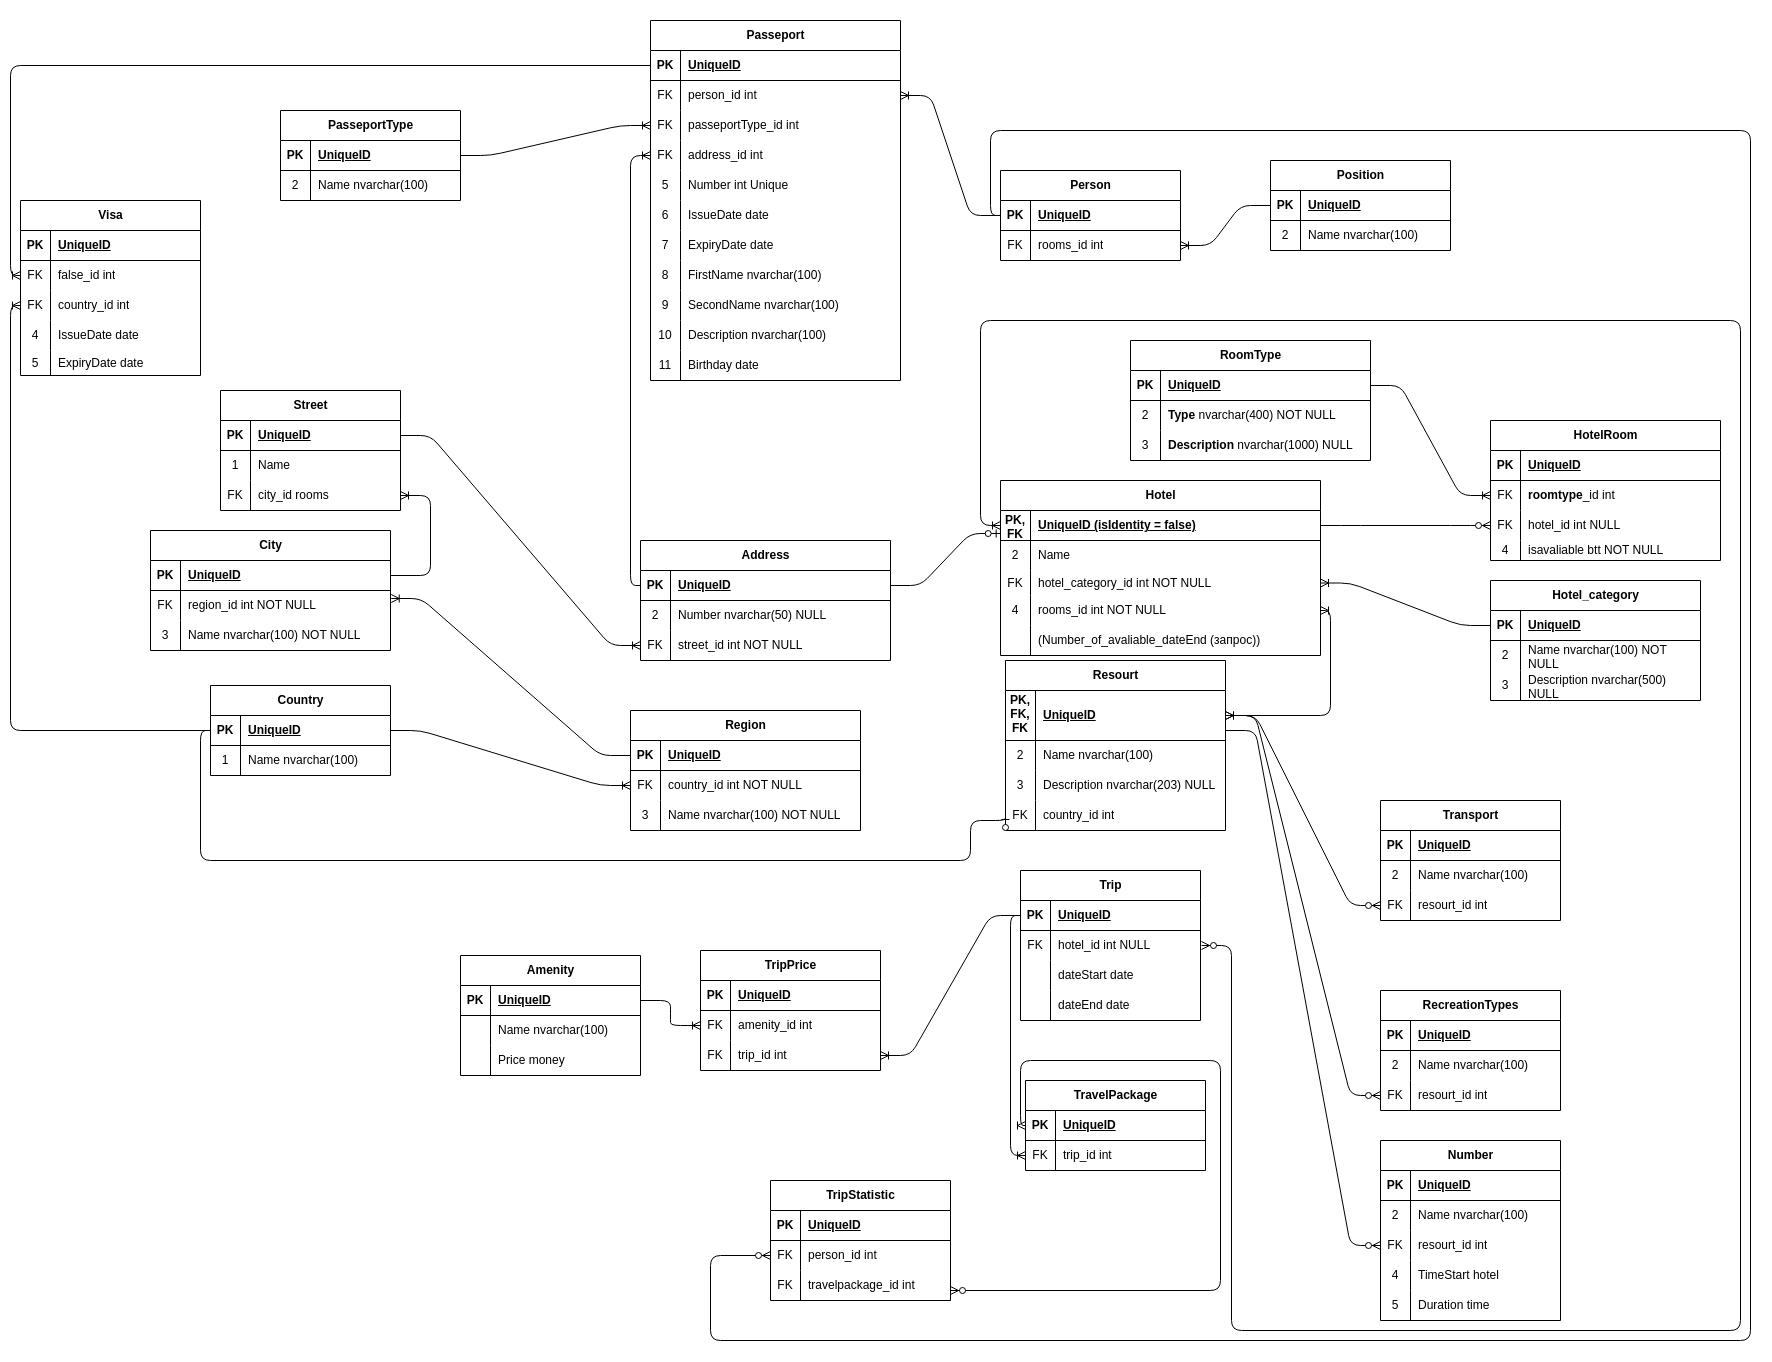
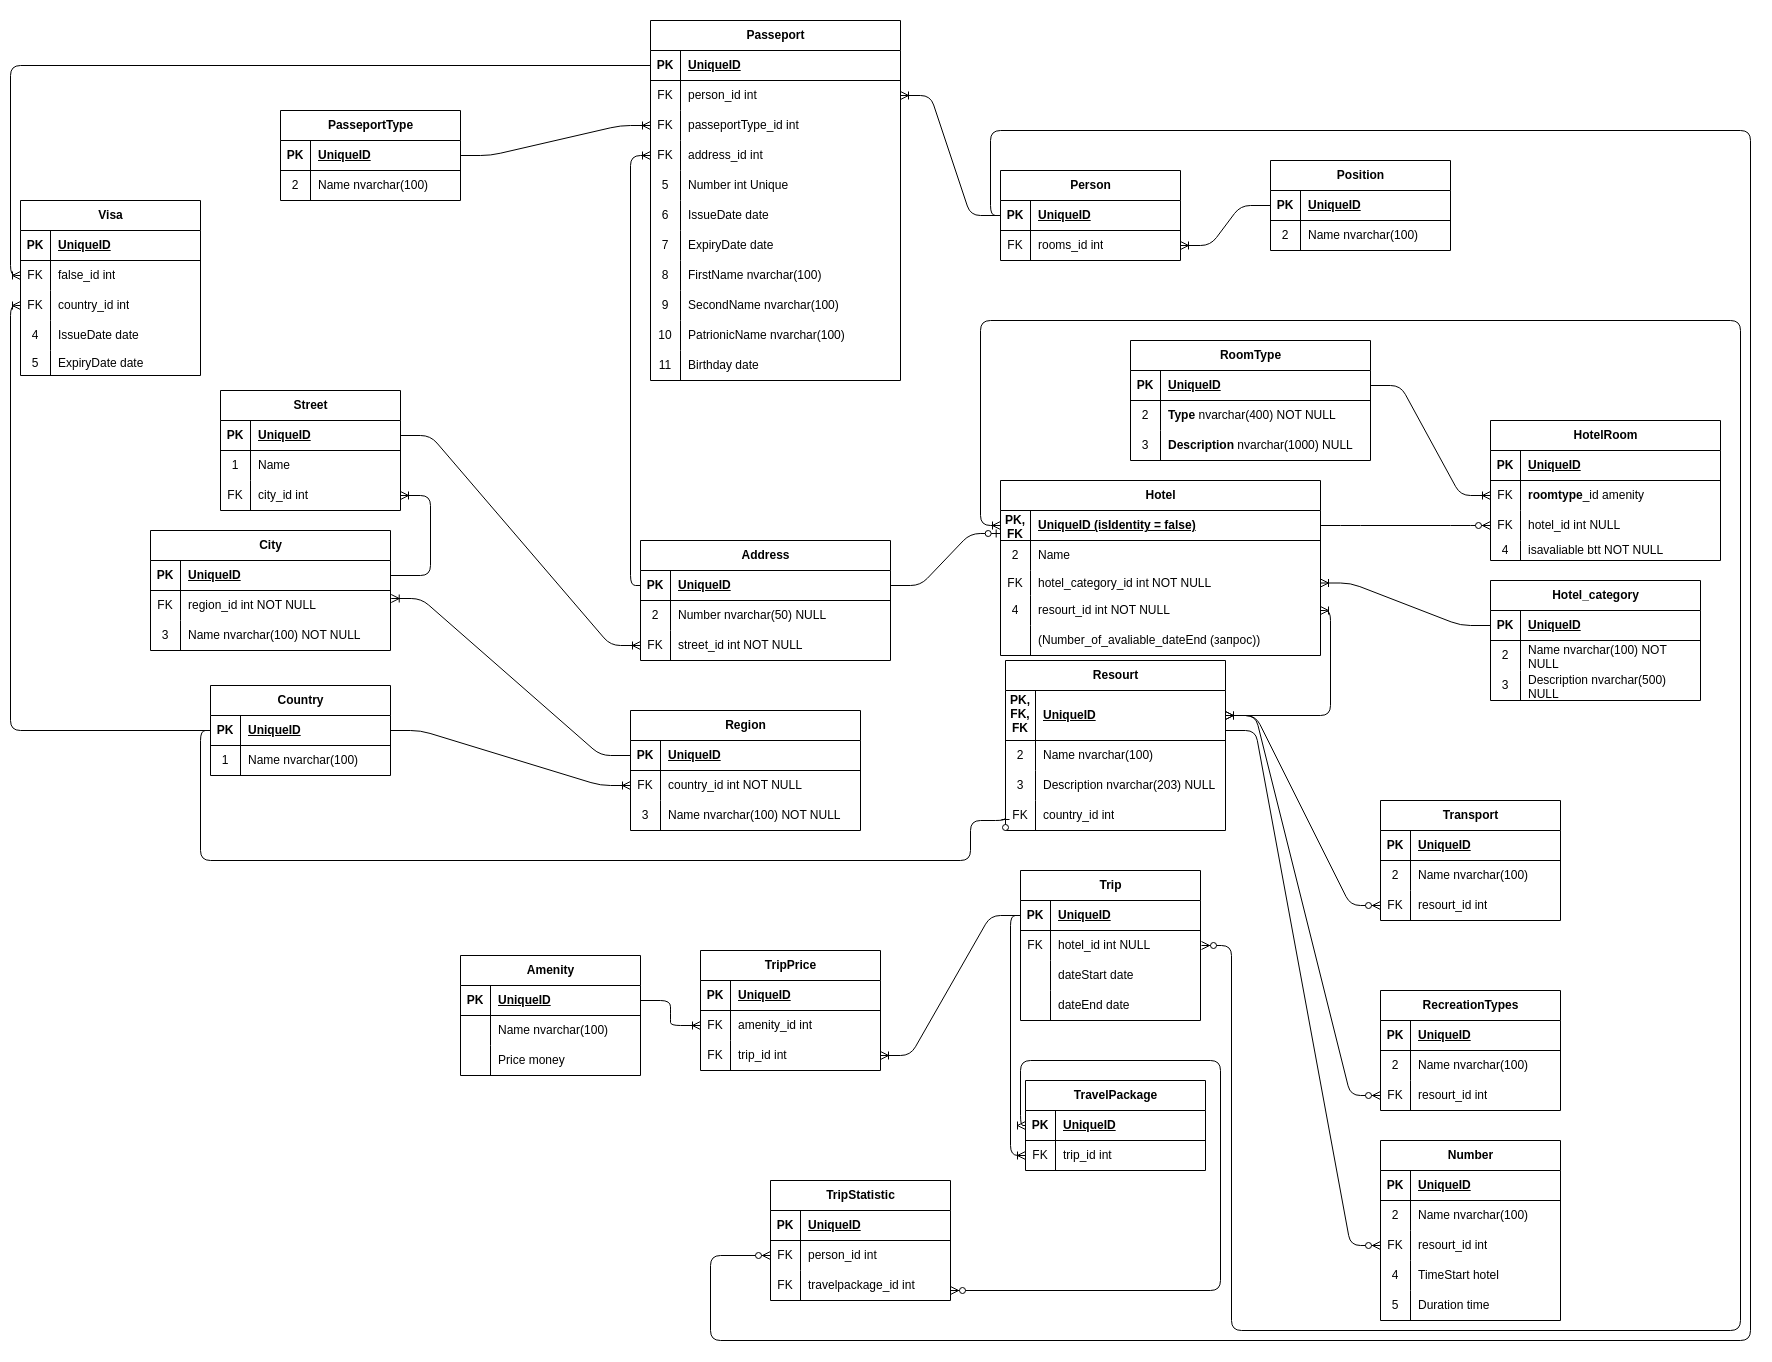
node "Description nvarchar(100)": label "Description nvarchar(100)" -> "PatrionicName nvarchar(100)"
node "city_id rooms": label "city_id rooms" -> "city_id int"
node "roomtype_id int": label "roomtype_id int" -> "roomtype_id amenity"
node "rooms_id int NOT NULL": label "rooms_id int NOT NULL" -> "resourt_id int NOT NULL"
